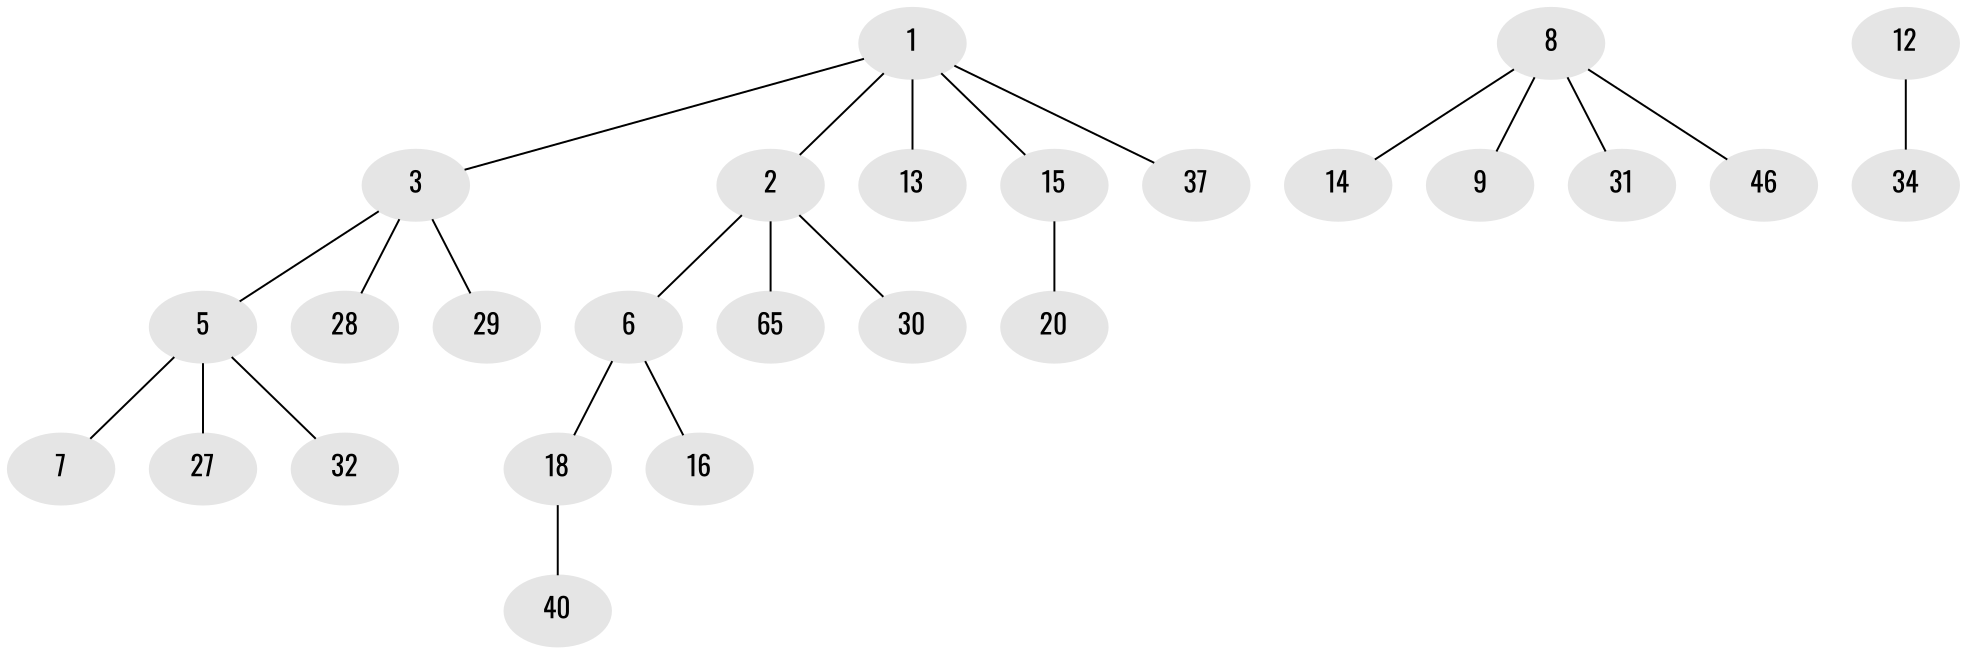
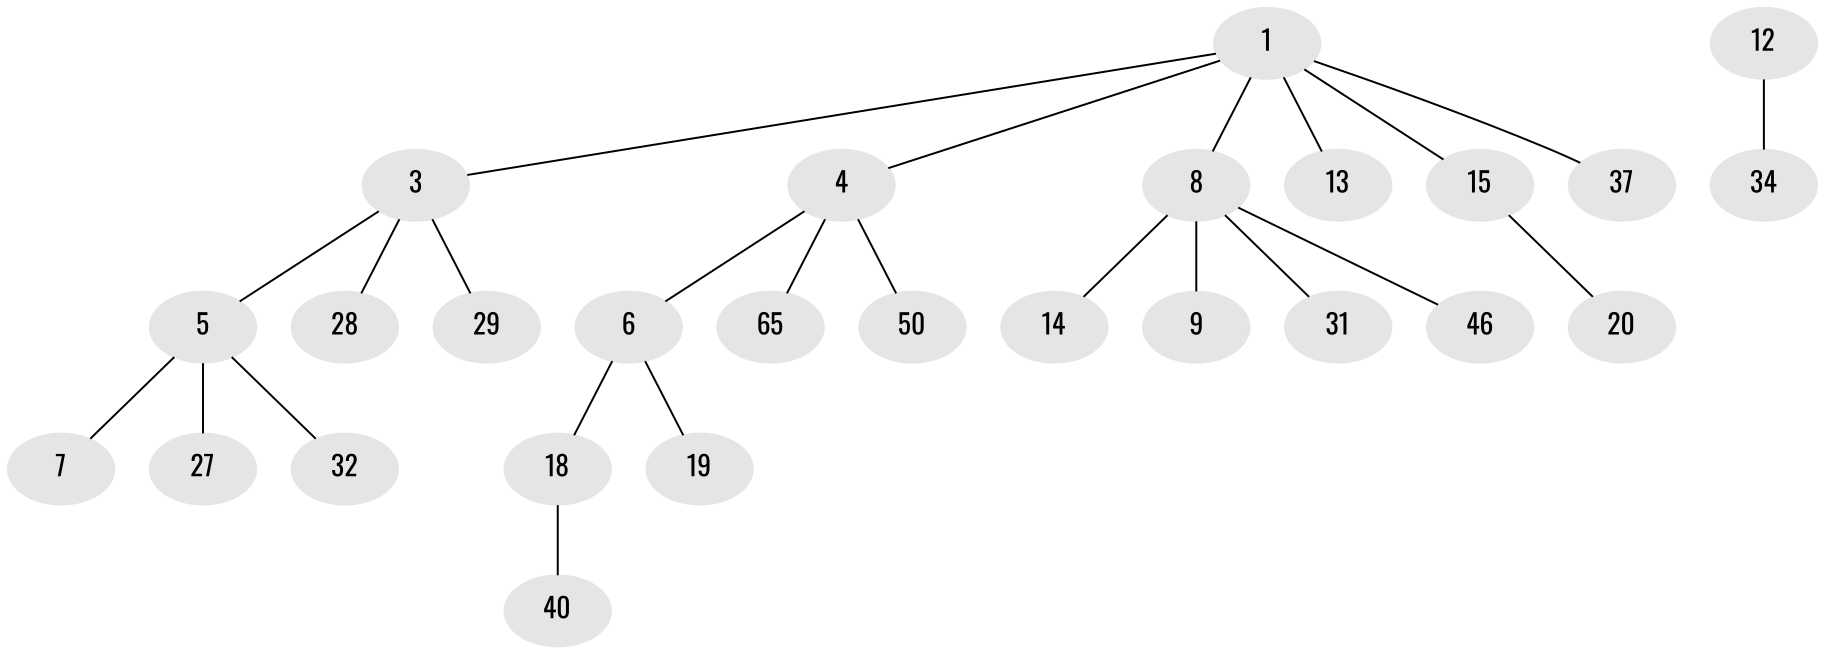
edge "1" -- "8": added
node "2": label "2" -> "4"
node "30": label "30" -> "50"
node "16": label "16" -> "19"
